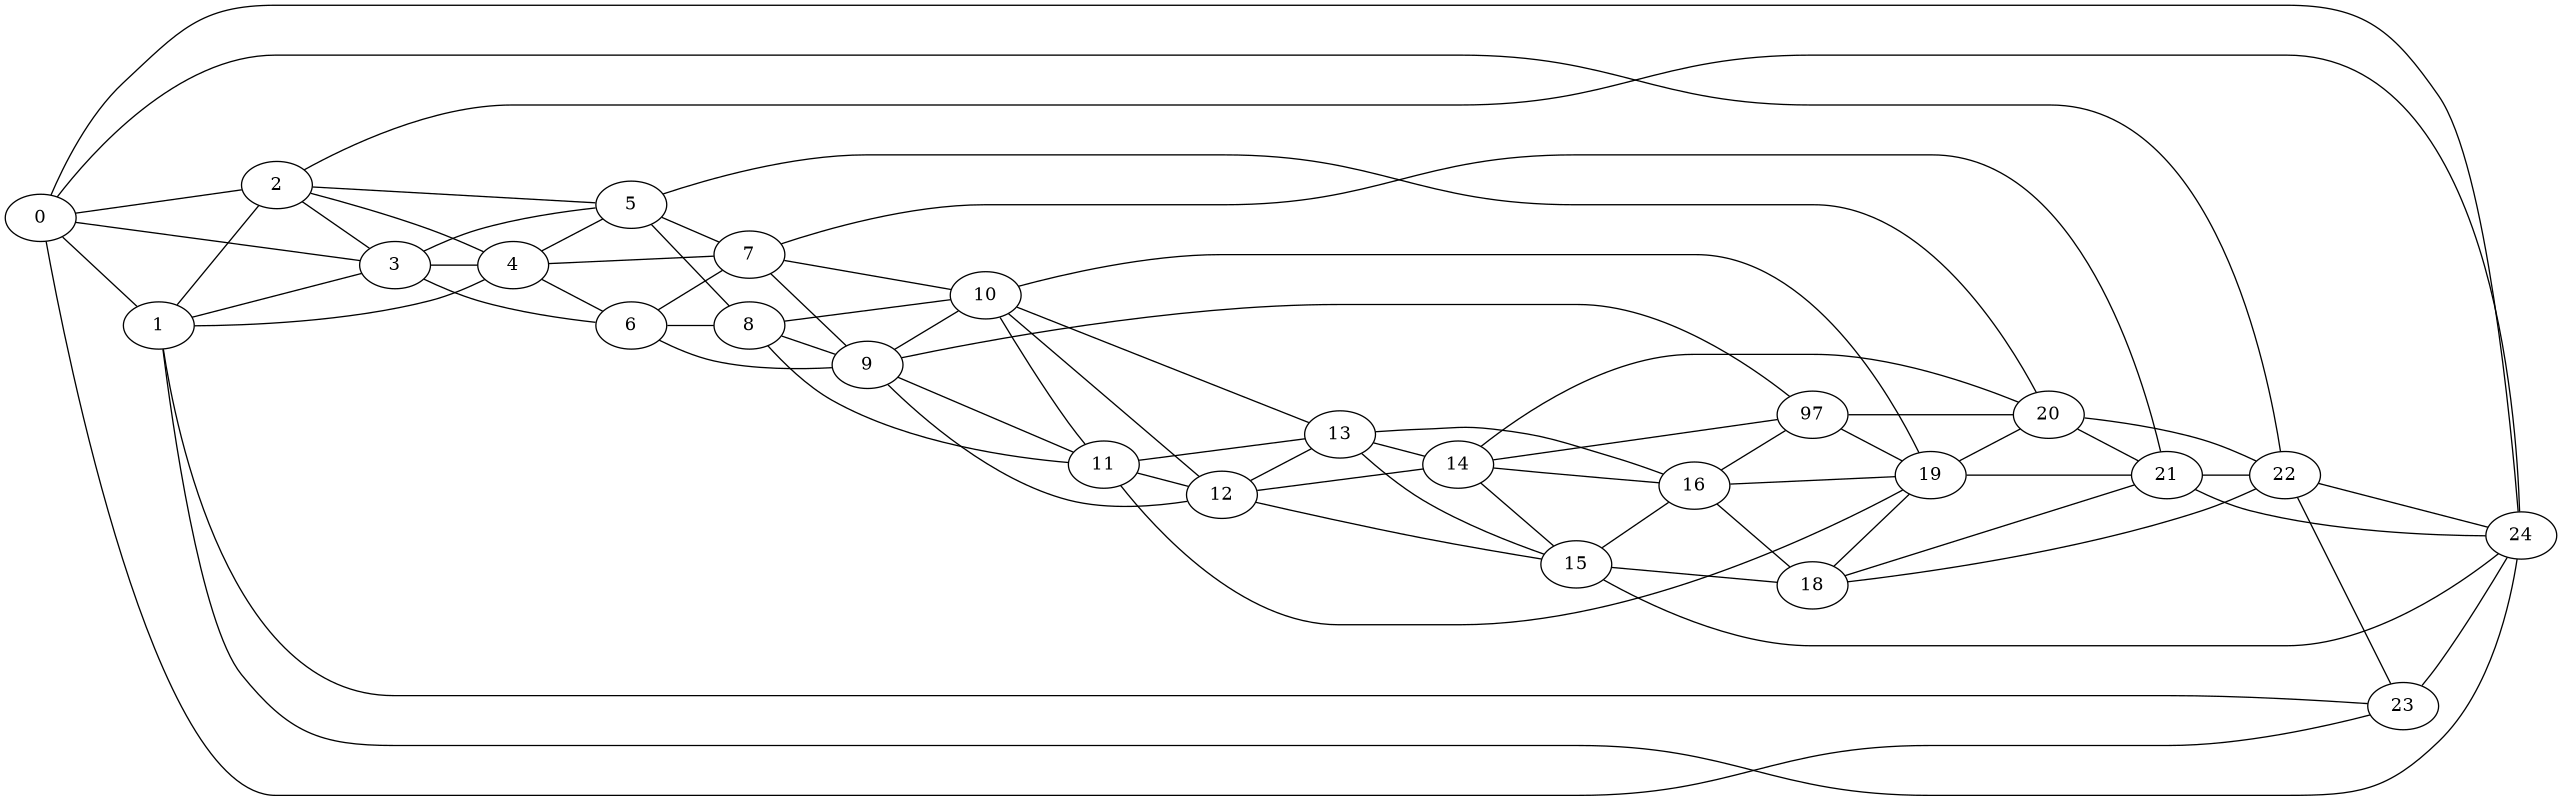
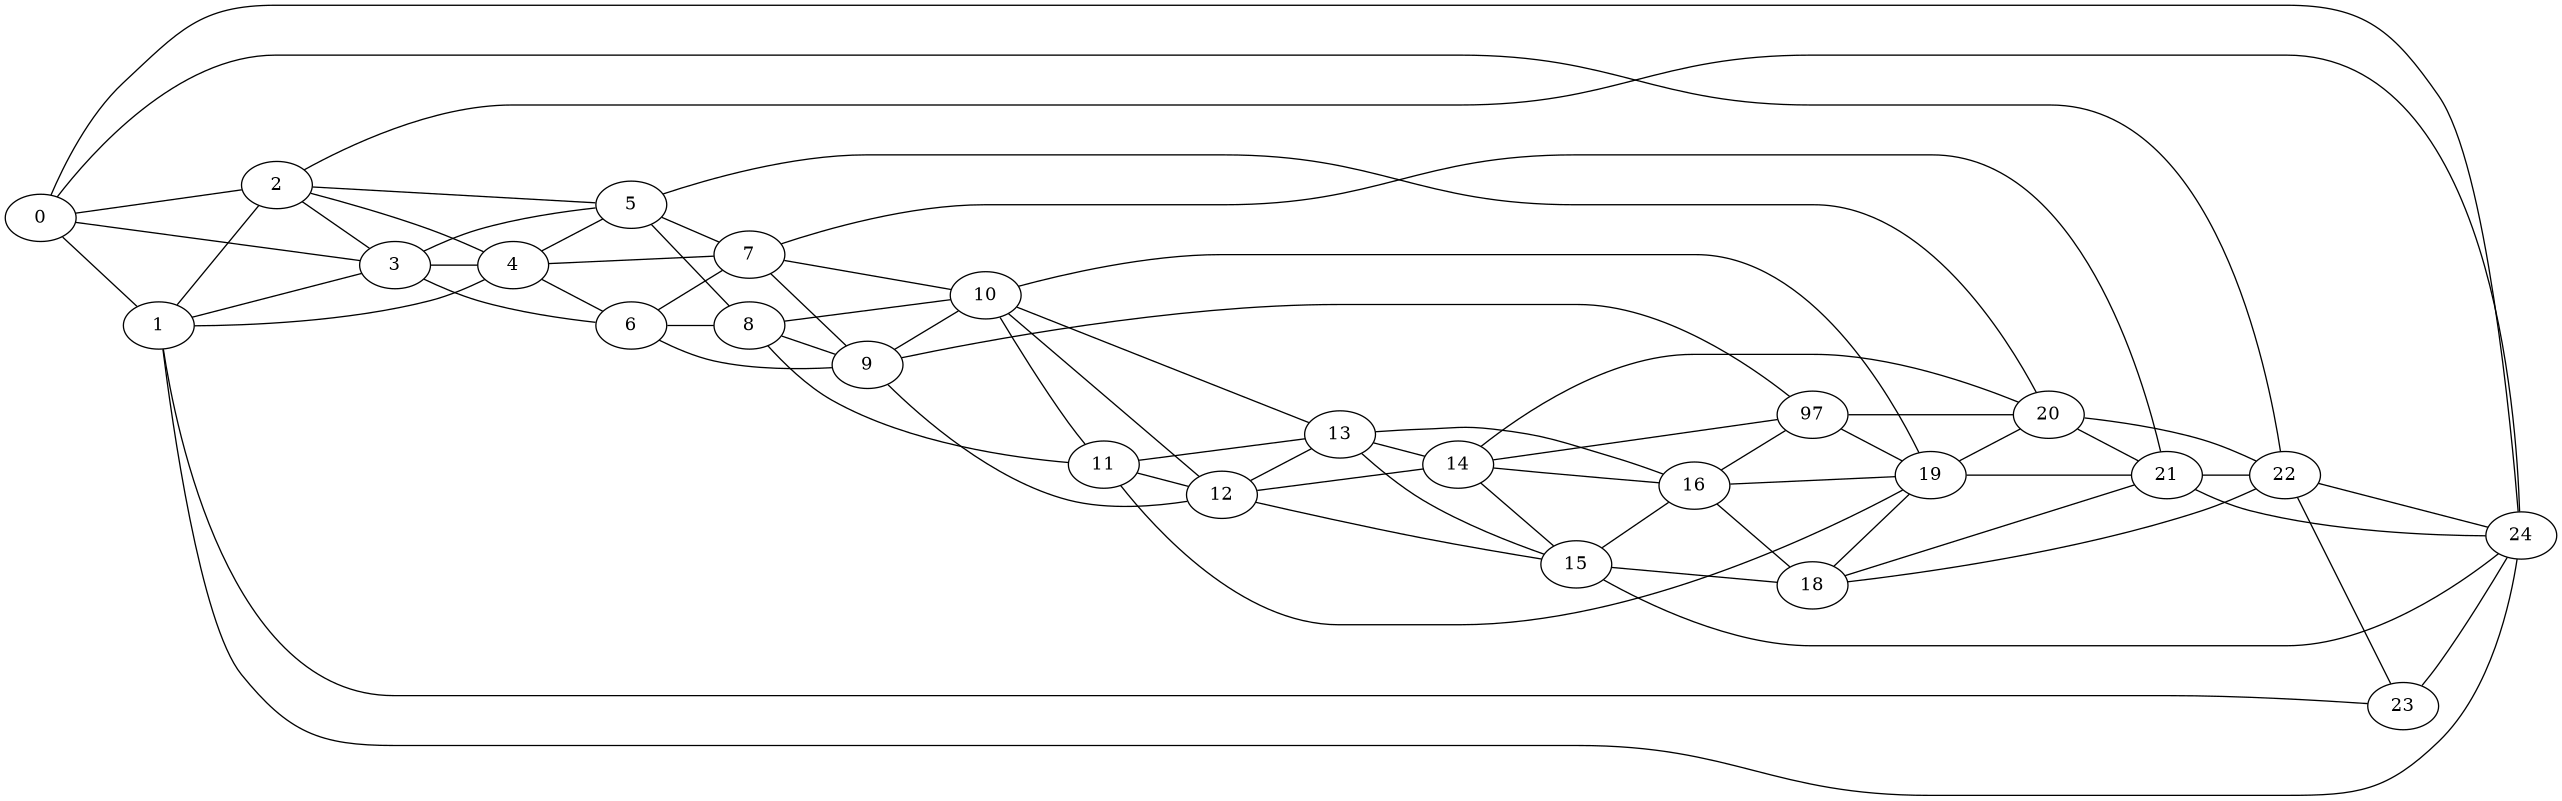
edge "9" -- "11": removed
edge "0" -- "23": removed
